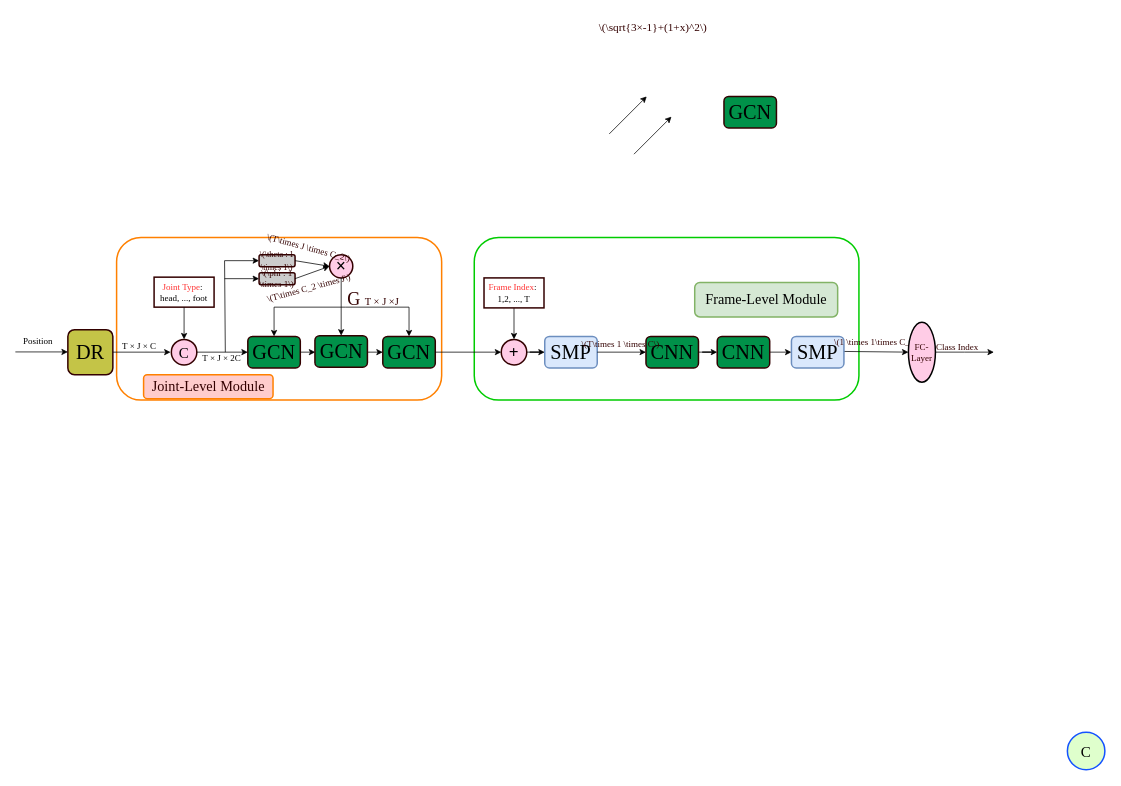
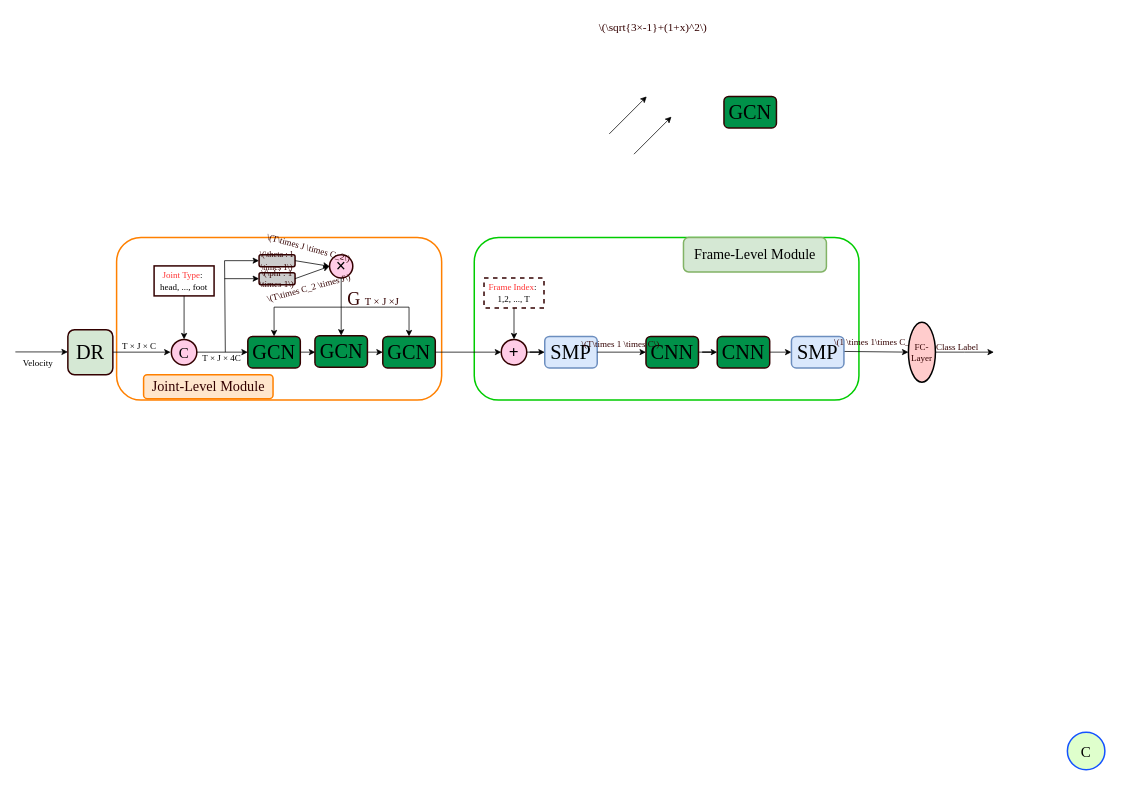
node "Joint Type: head, ..., foot": moved (184, 292) -> (184, 281)
node "Frame Index: 1,2, ..., T": style solid -> dashed
node "Frame-Level Module": moved (766, 300) -> (755, 255)
node "Position": removed
node "Class Index": label "Class Index" -> "Class Label"
node "DR": fillcolor #c4c447 -> #d5e8d4
node "FC-Layer": fillcolor #ffcce6 -> #ffcccc
node "Velocity": added
node "T × J × 2C": label "T × J × 2C" -> "T × J × 4C"
node "Joint-Level Module": fillcolor #ffcccc -> #ffe6cc
